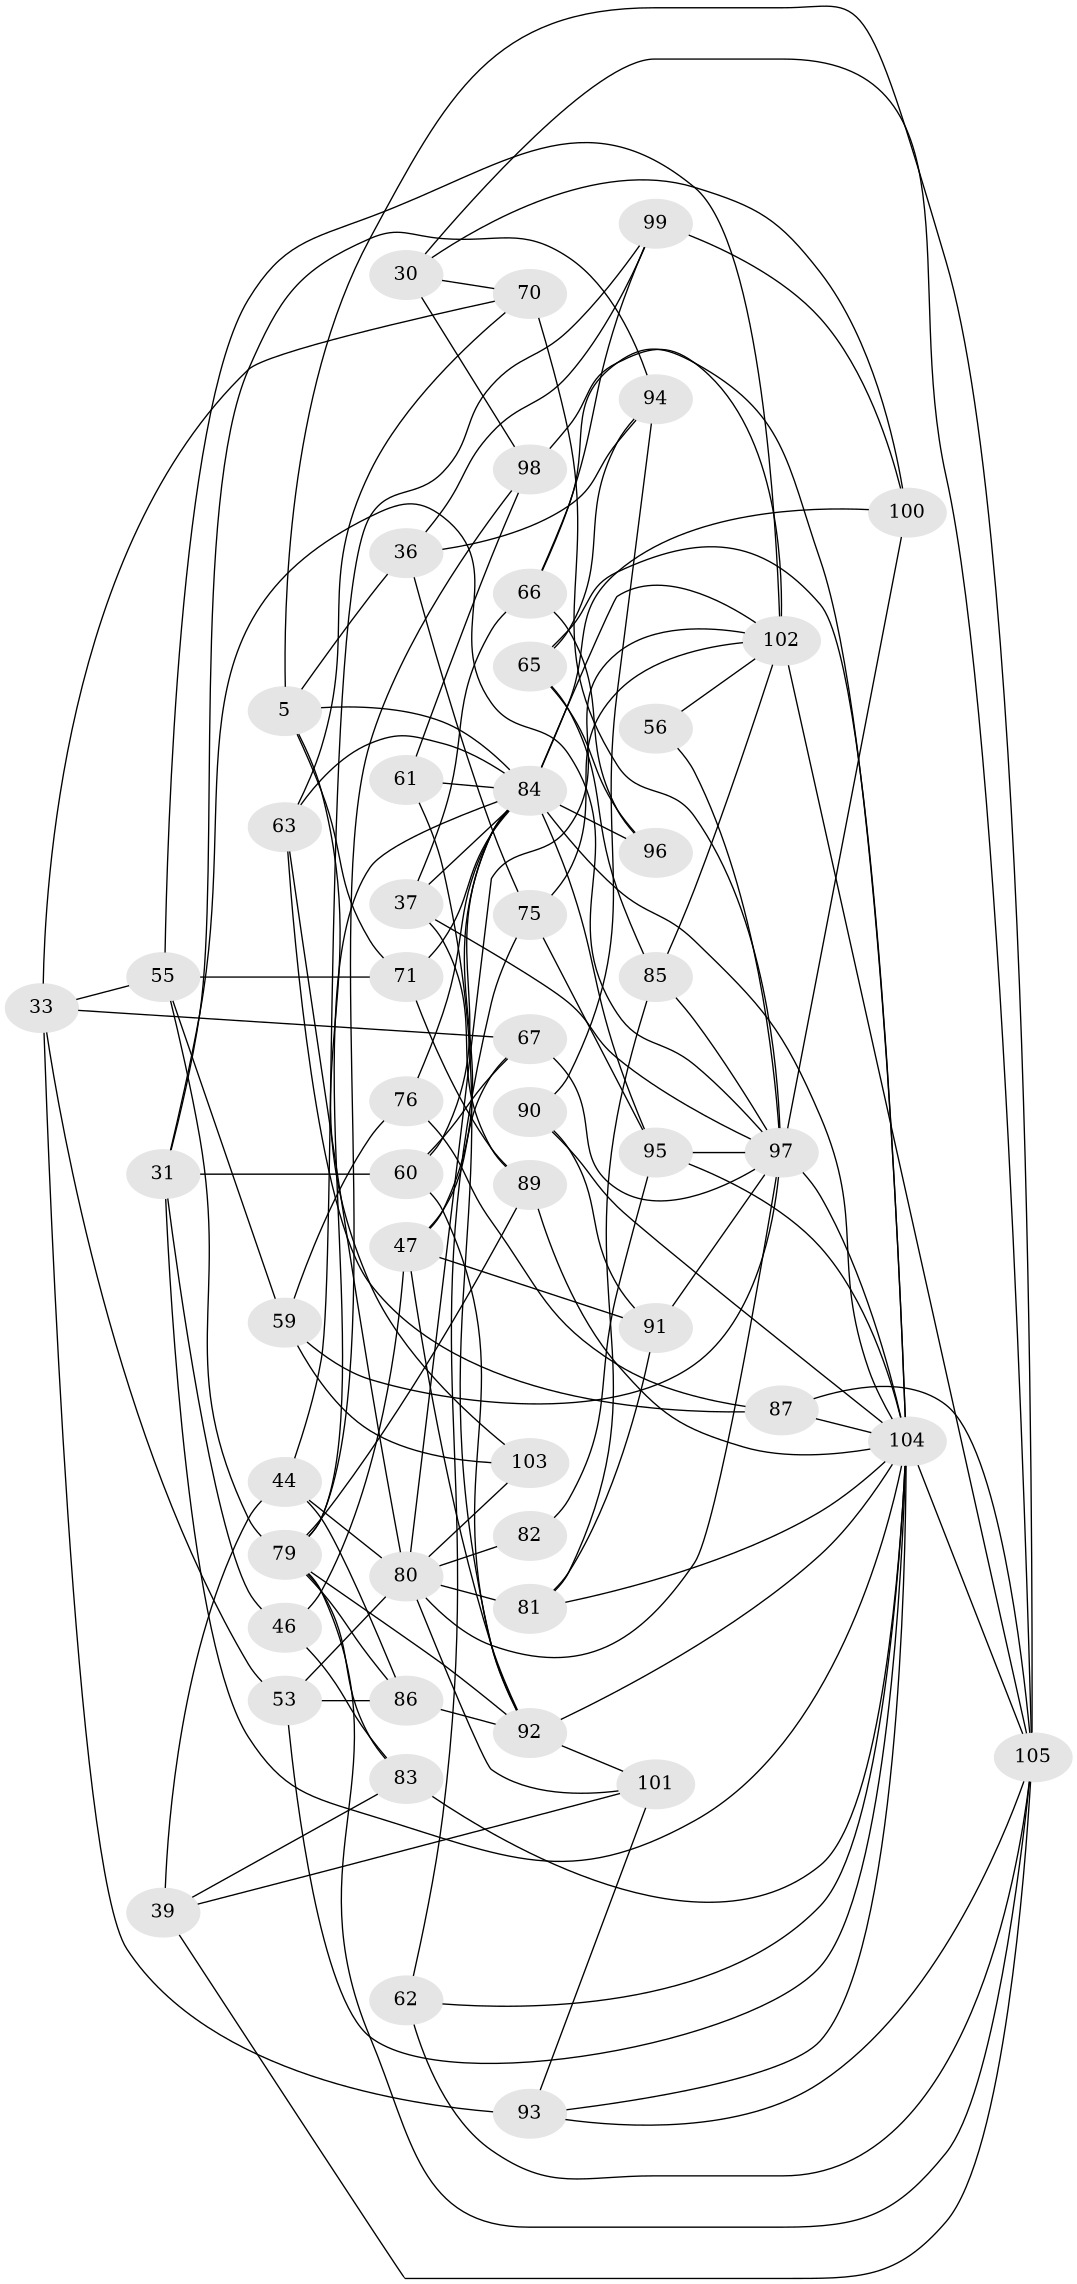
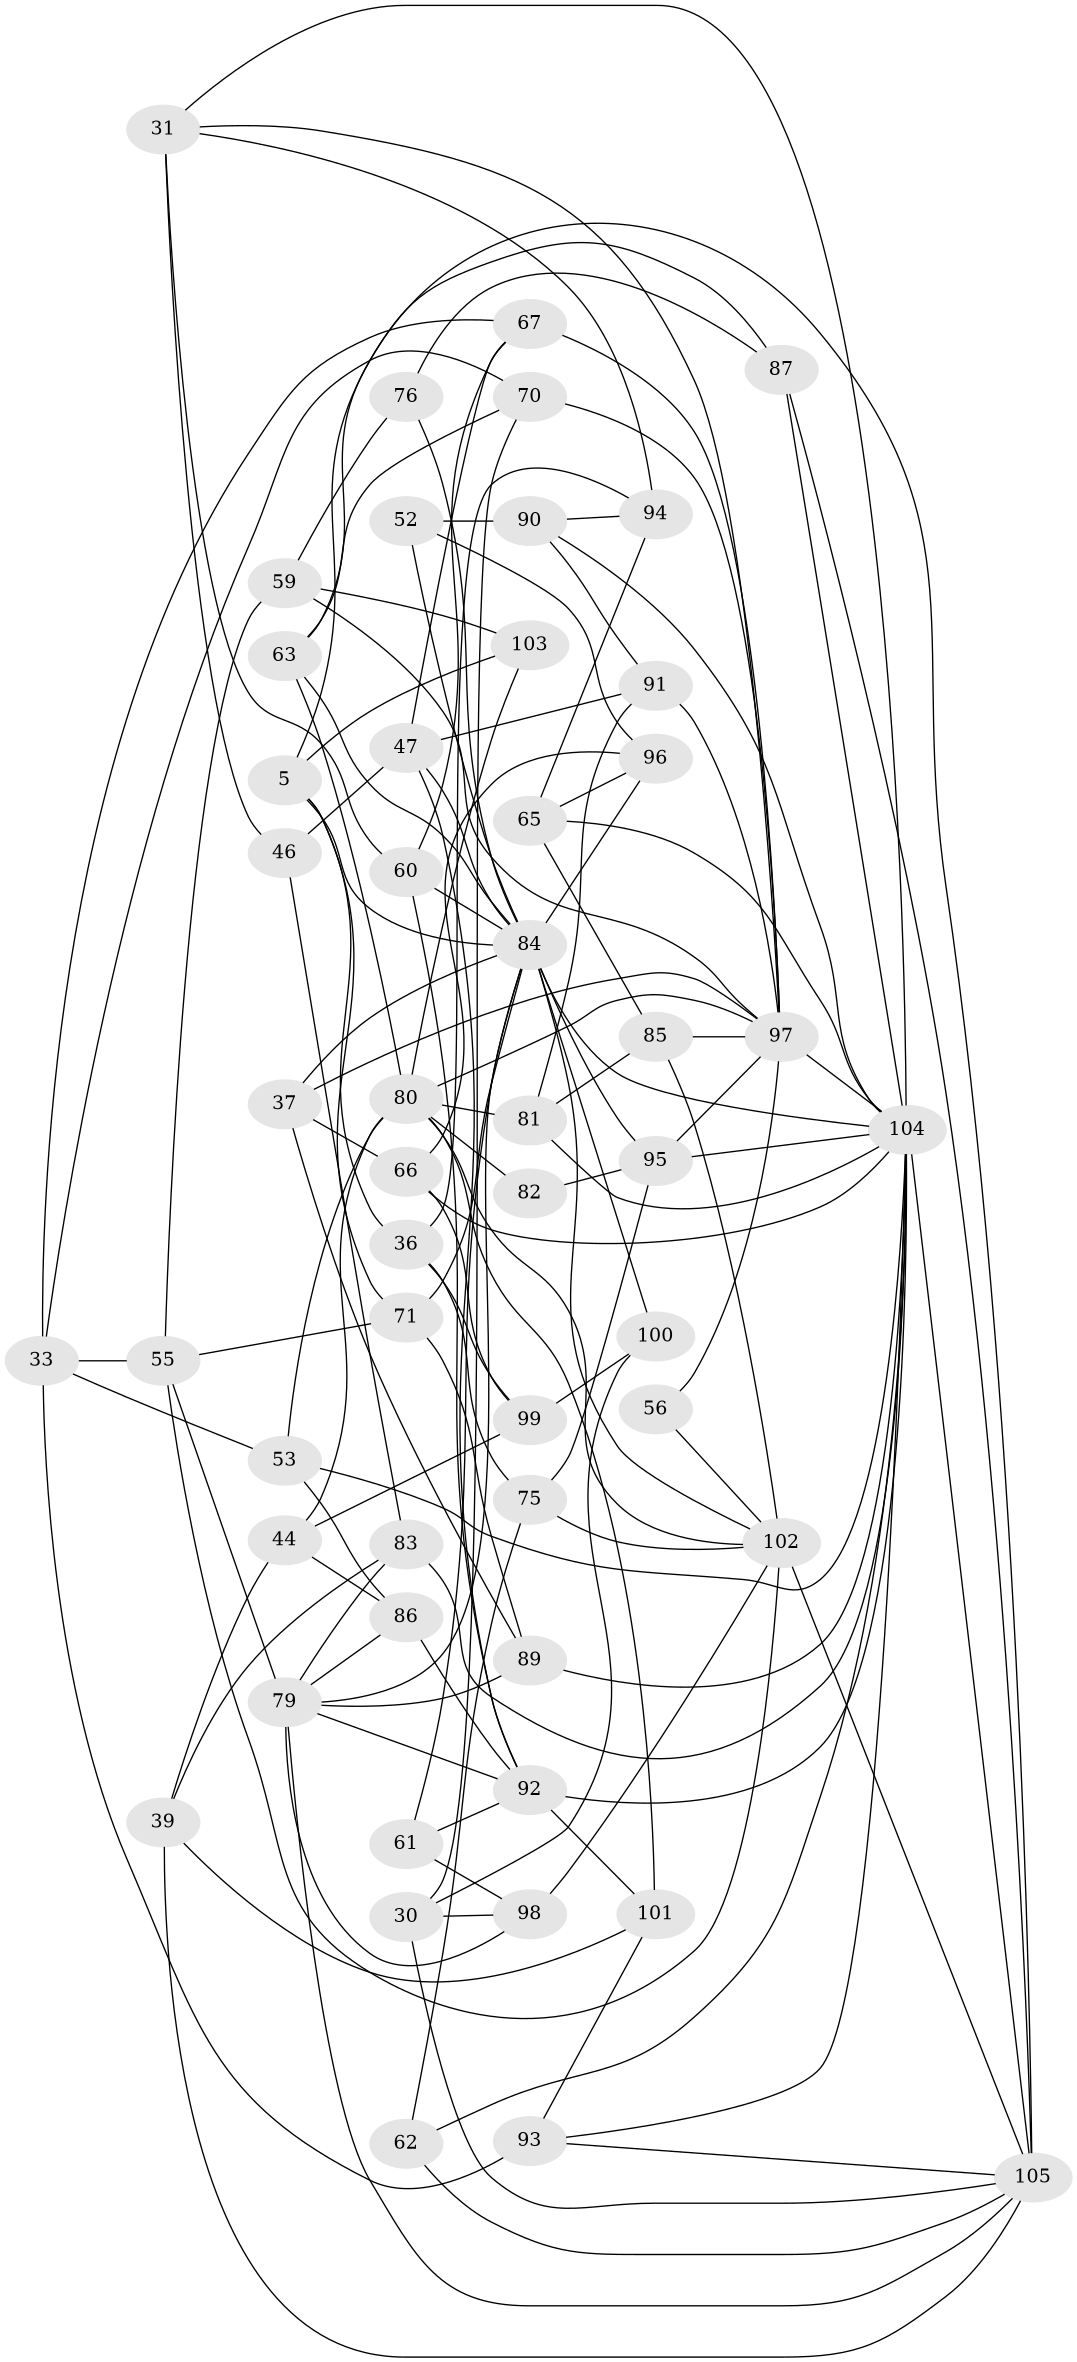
node "52": added
edge "100" -- "97": removed
